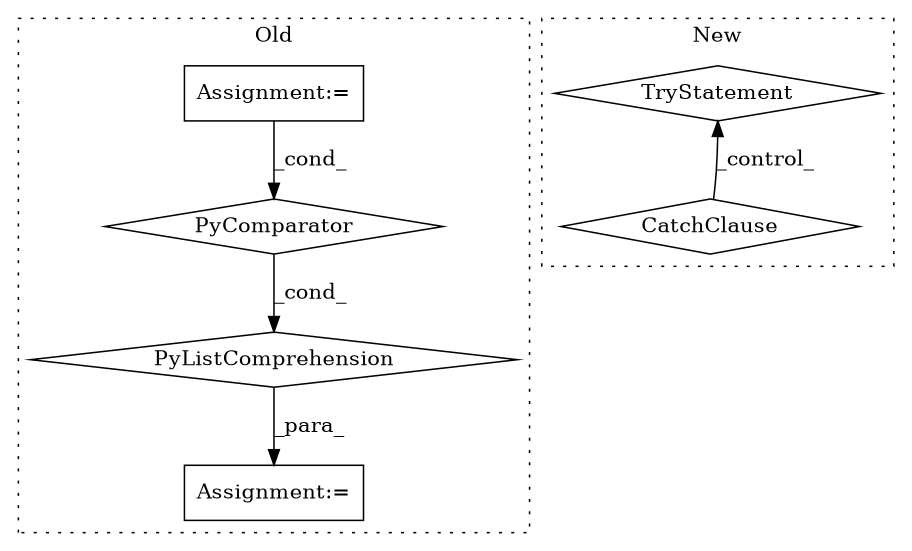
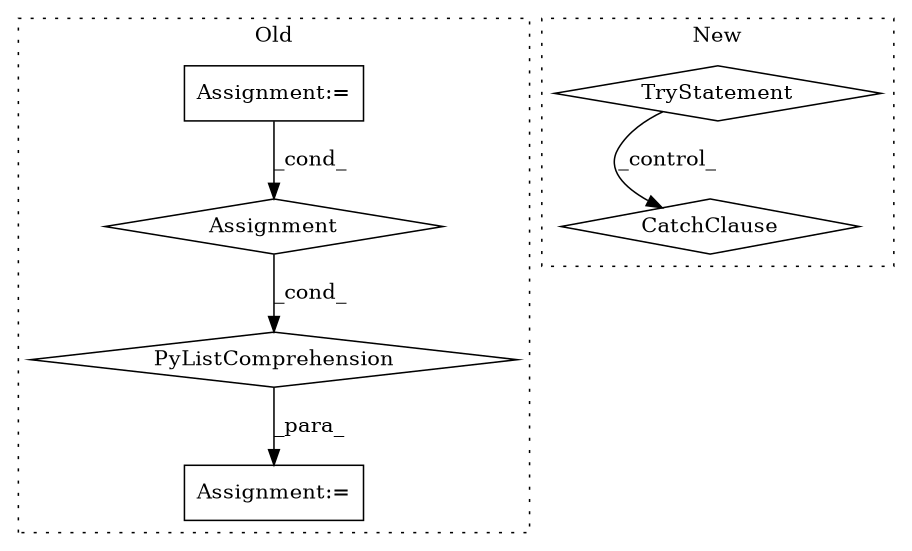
edge "CatchClause" -> "TryStatement": reversed
node "PyComparator": label "PyComparator" -> "Assignment"
